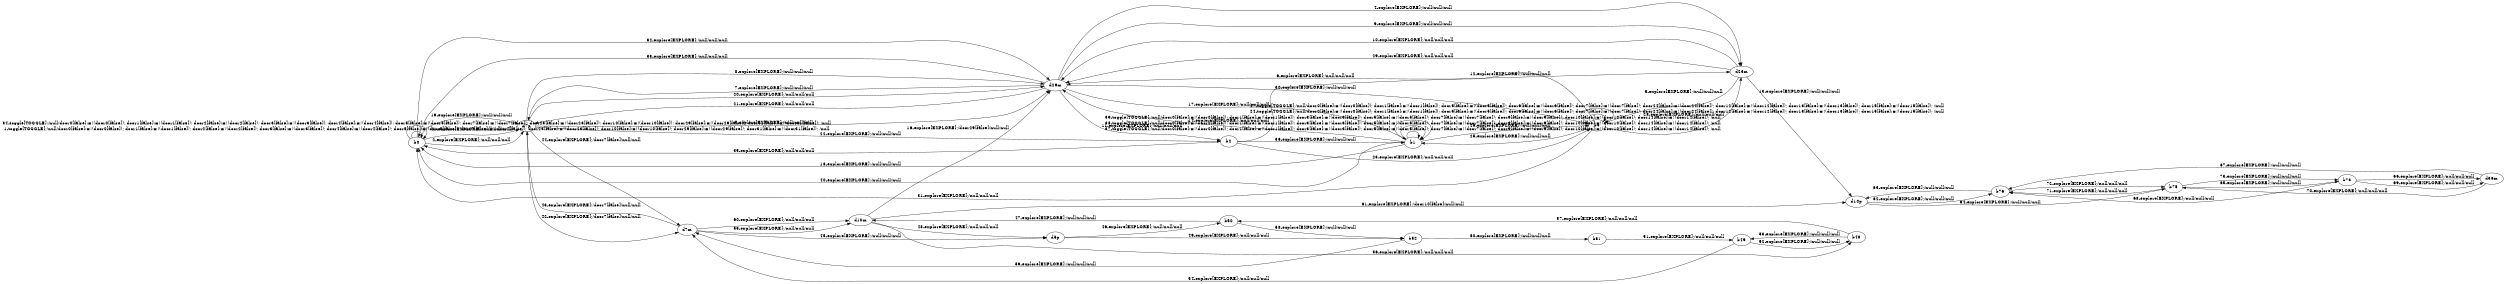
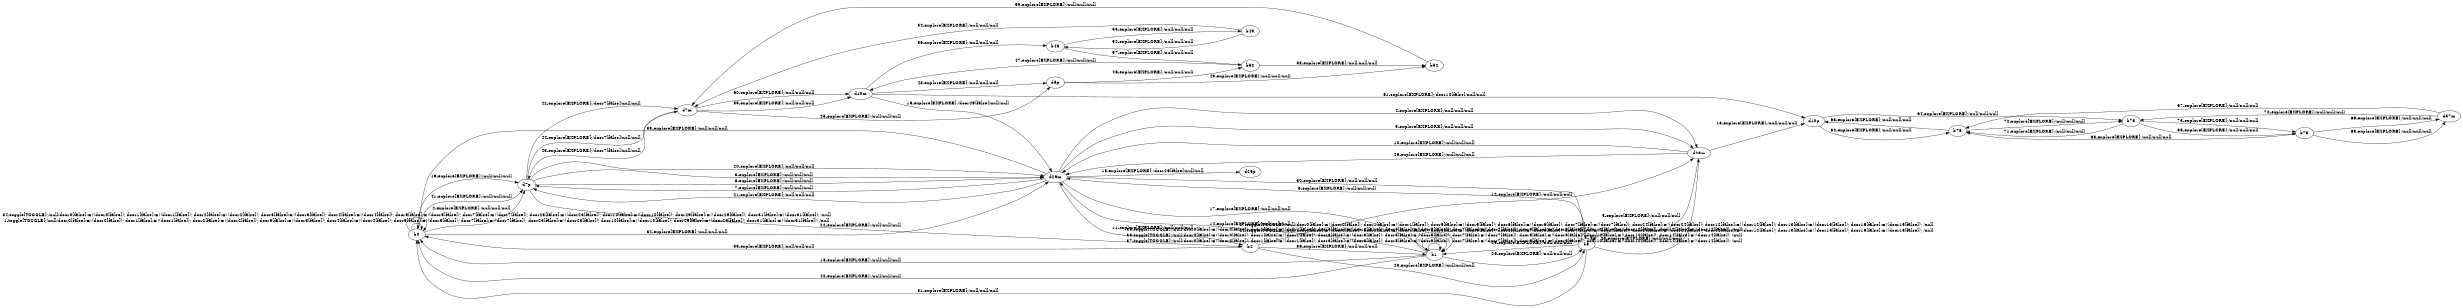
node "d29p": added
node "d36m": label "d36m" -> "d37m"
node "b51": removed
